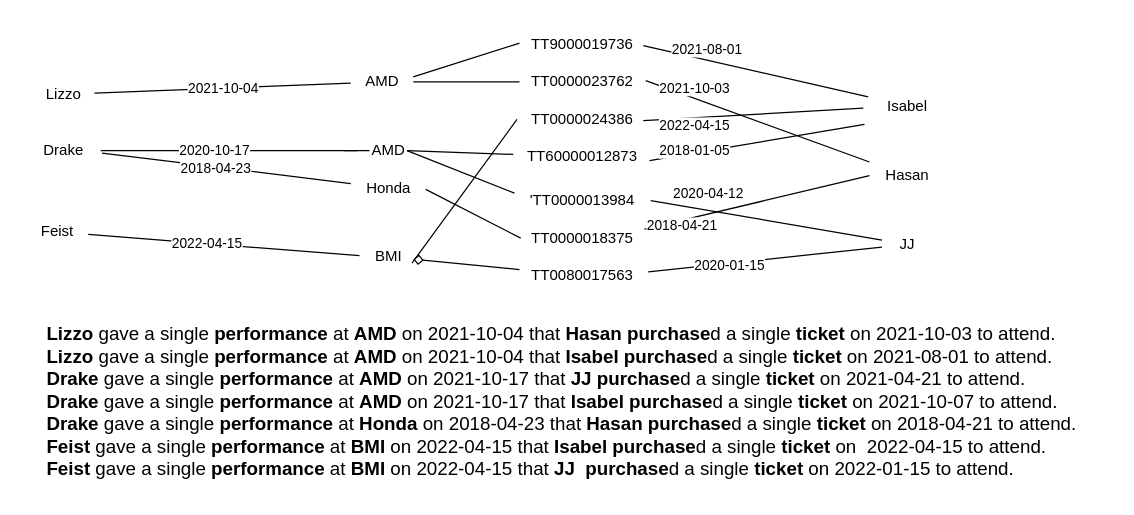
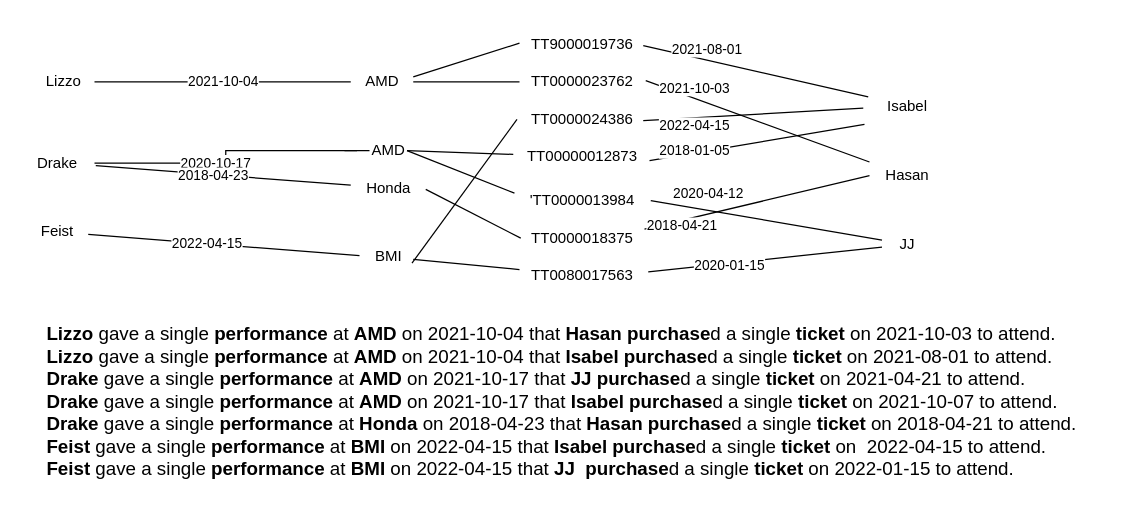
node "Lizzo": moved (63, 94) -> (63, 82)
node "Drake": moved (63, 151) -> (57, 163)
node "TT60000012873": label "TT60000012873" -> "TT00000012873"
edge "TT0080017563" -> "BMI": arrowhead diamond -> none
